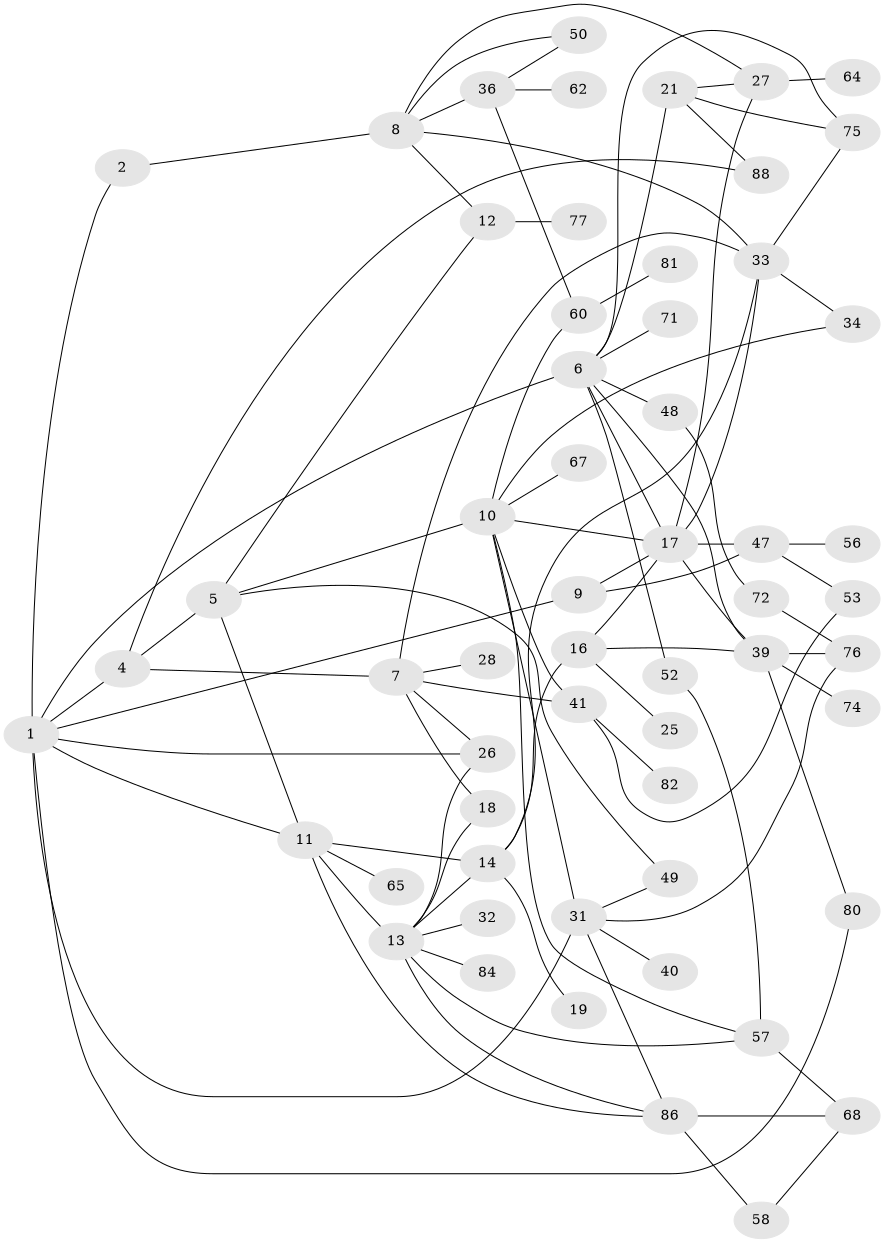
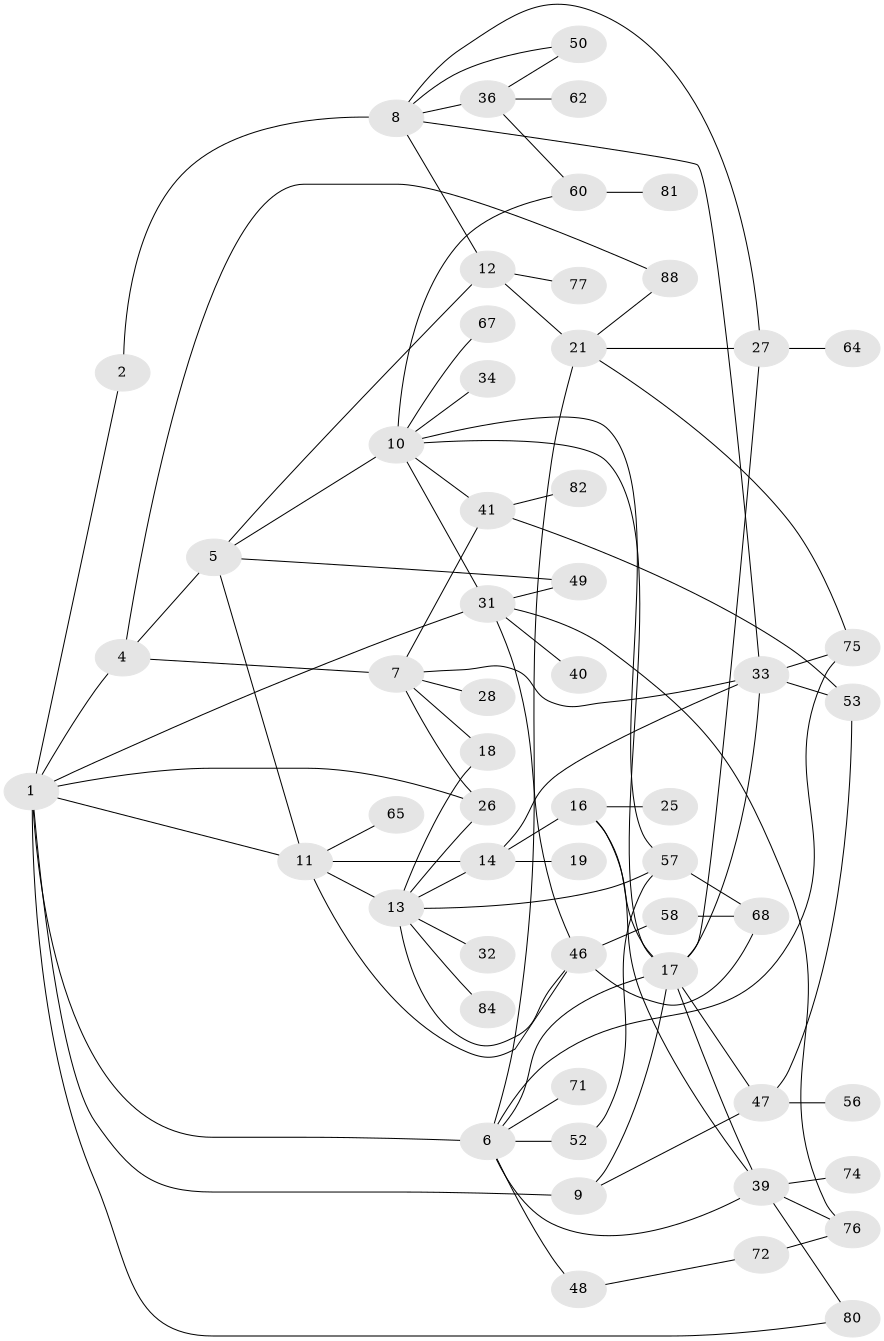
edge "33" -- "34": now "33" -- "53"
edge "12" -- "21": added
node "86": label "86" -> "46"
